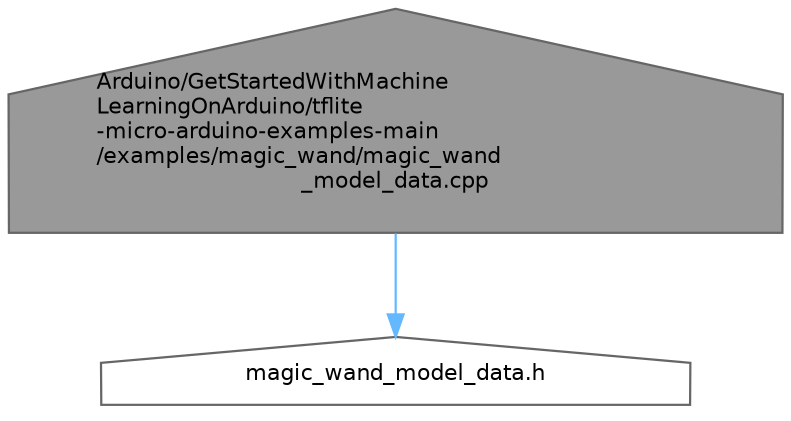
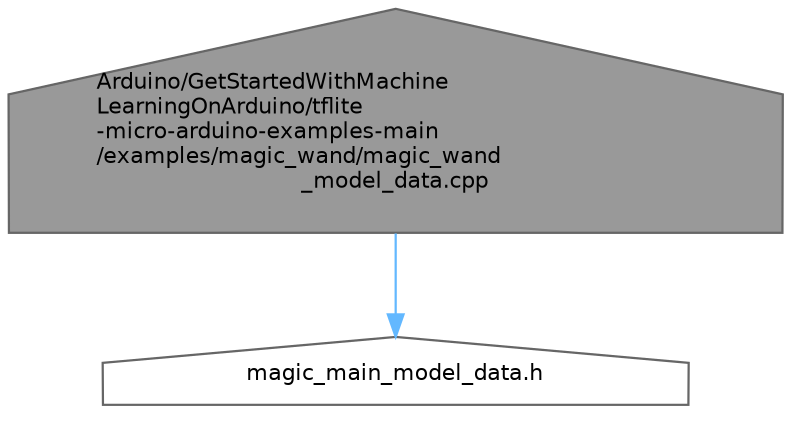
node "magic_wand_model_data.h": label "magic_wand_model_data.h" -> "magic_main_model_data.h"
